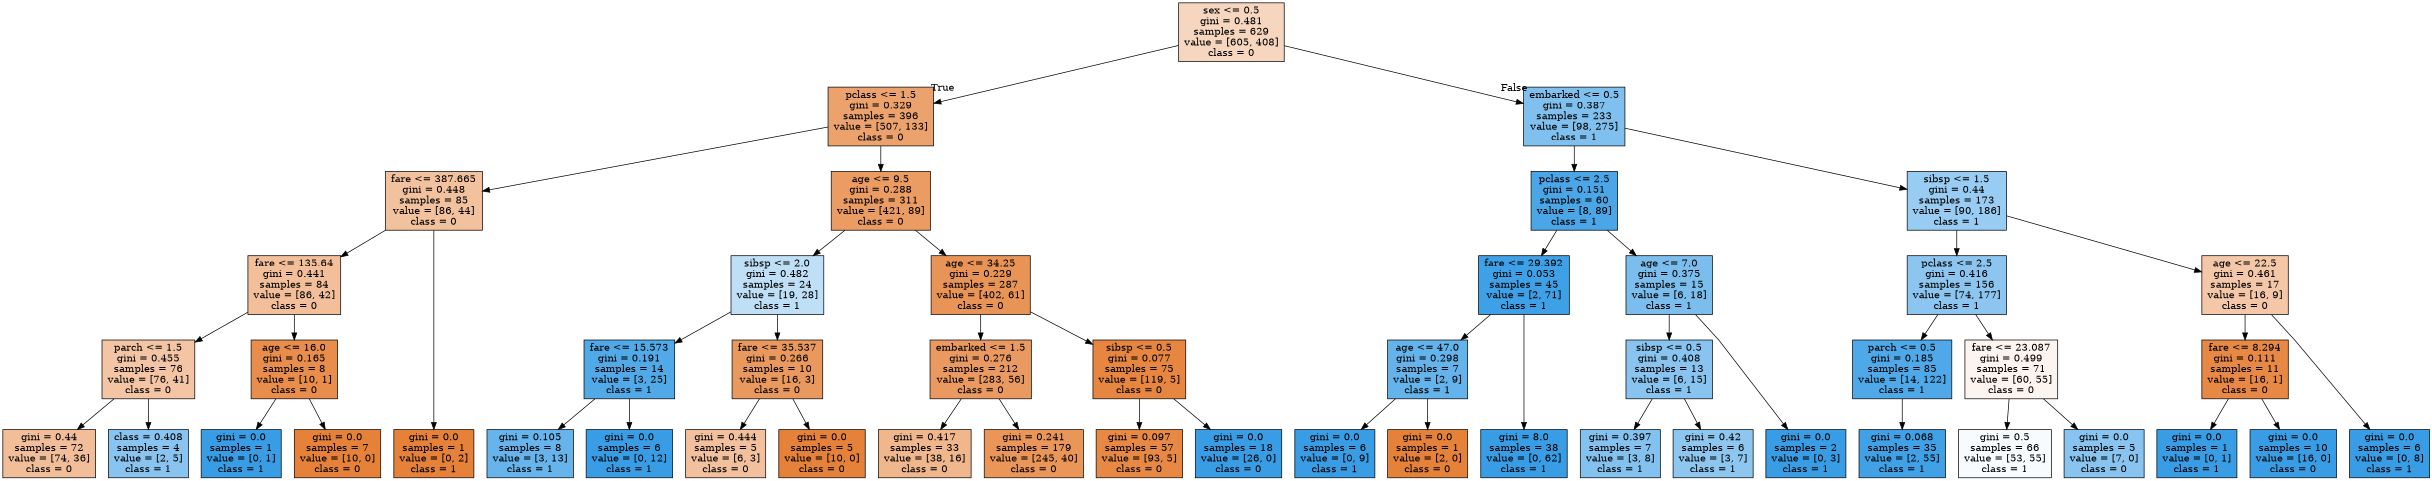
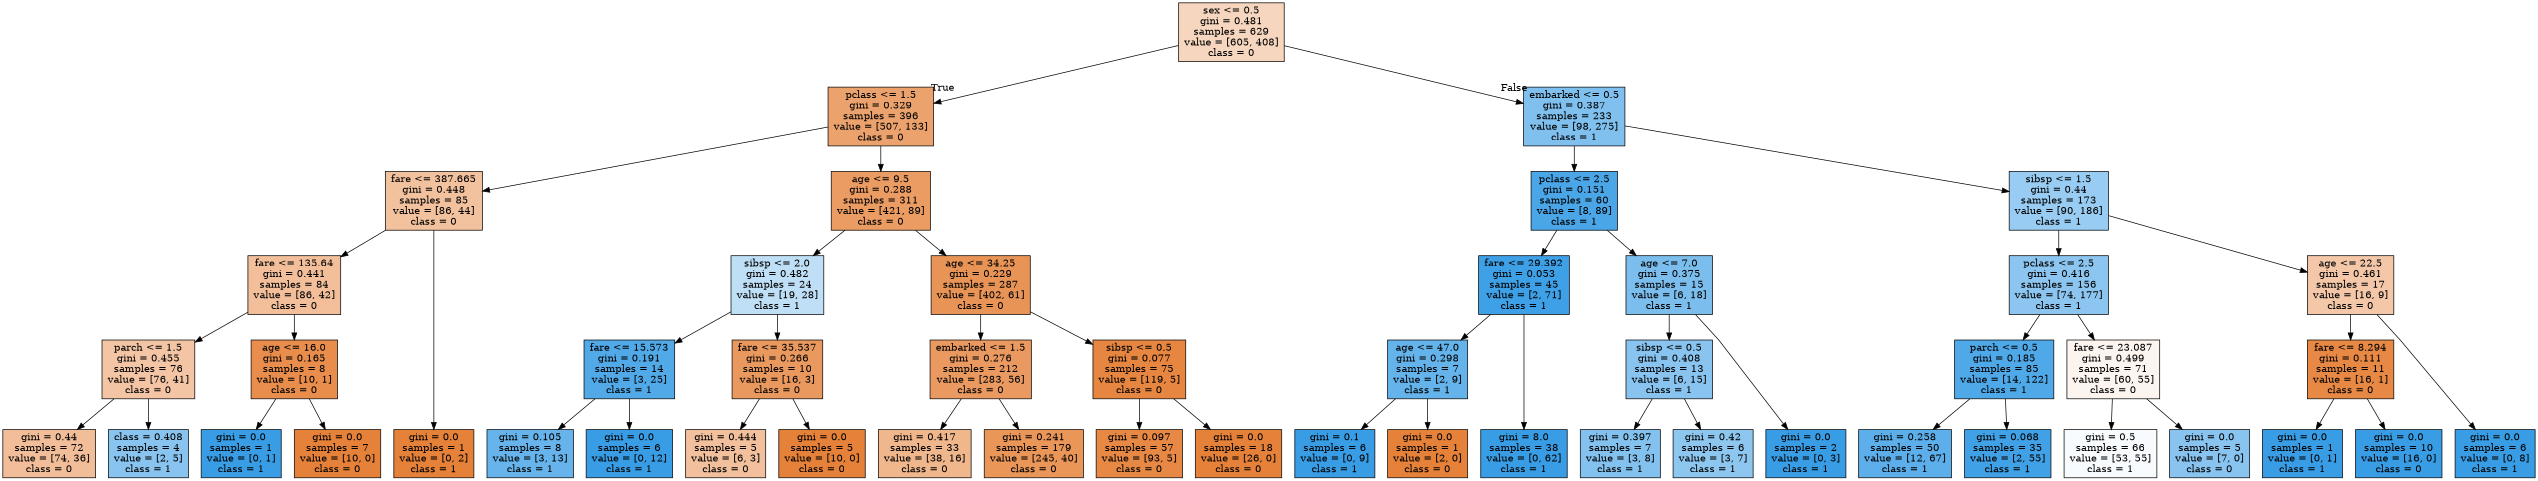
node "gini = 0.0 samples = 18 value = [26, 0] class = 0": fillcolor #399de5ff -> #e58139ff
node "gini = 0.0 samples = 6 value = [0, 9] class = 1": label "gini = 0.0 samples = 6 value = [0, 9] class = 1" -> "gini = 0.1 samples = 6 value = [0, 9] class = 1"
node "gini = 0.258 samples = 50 value = [12, 67] class = 1": added
